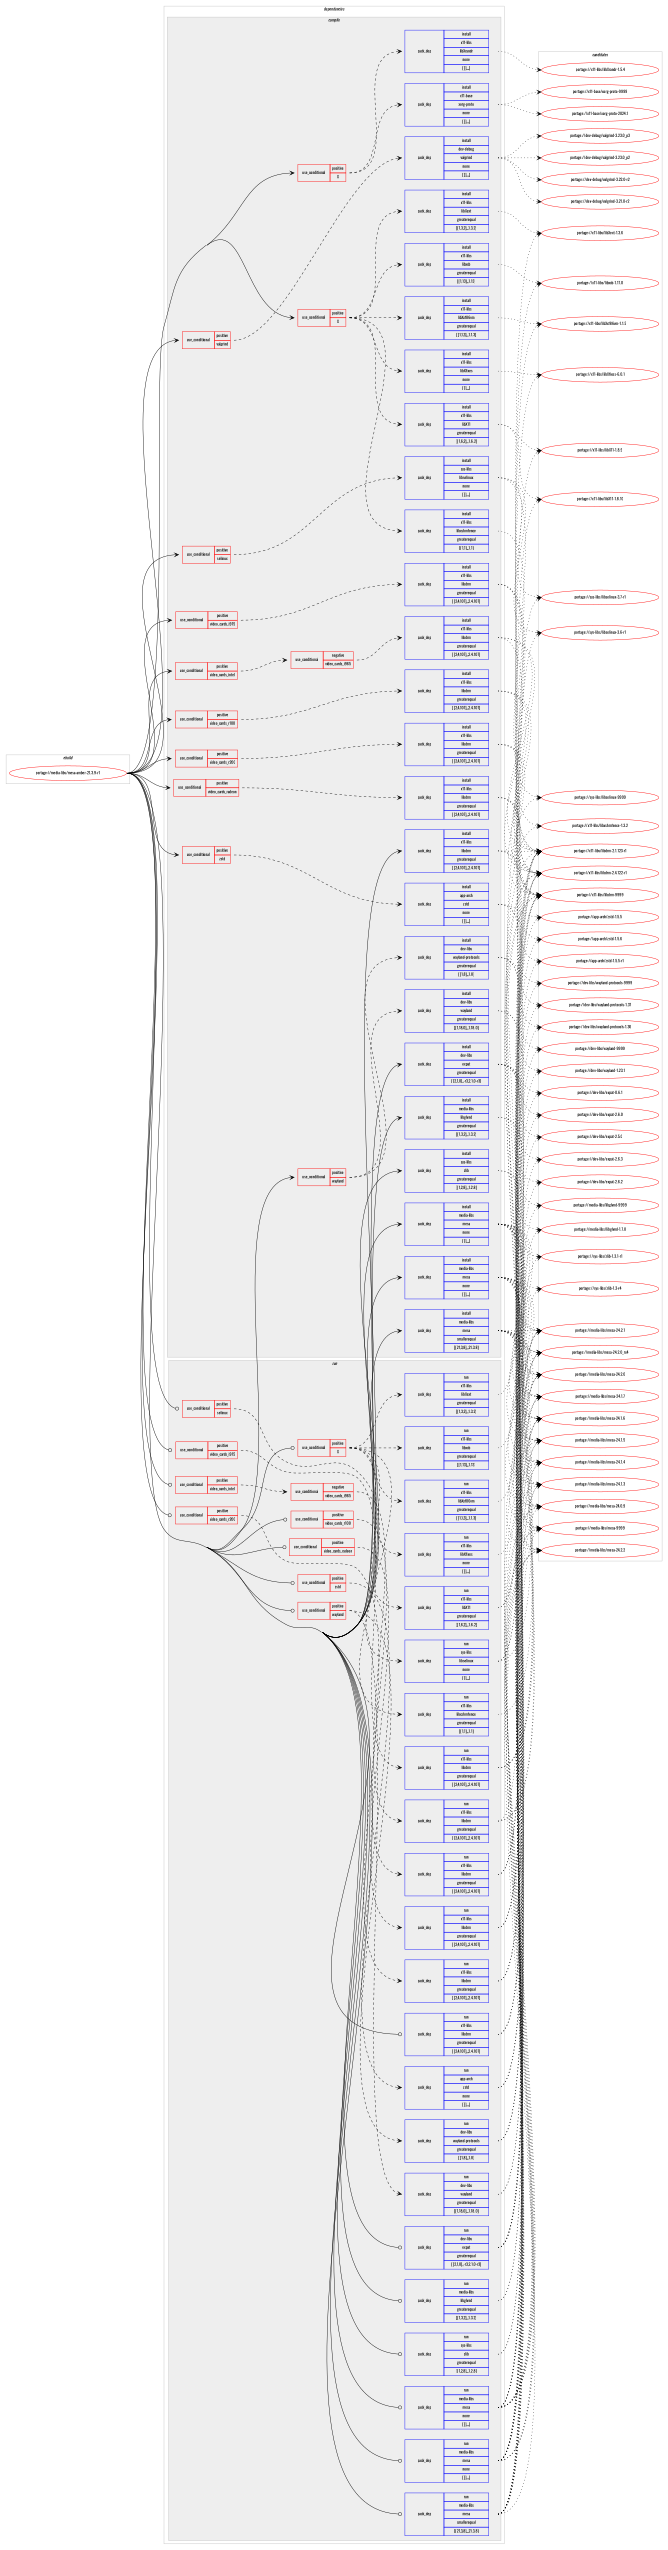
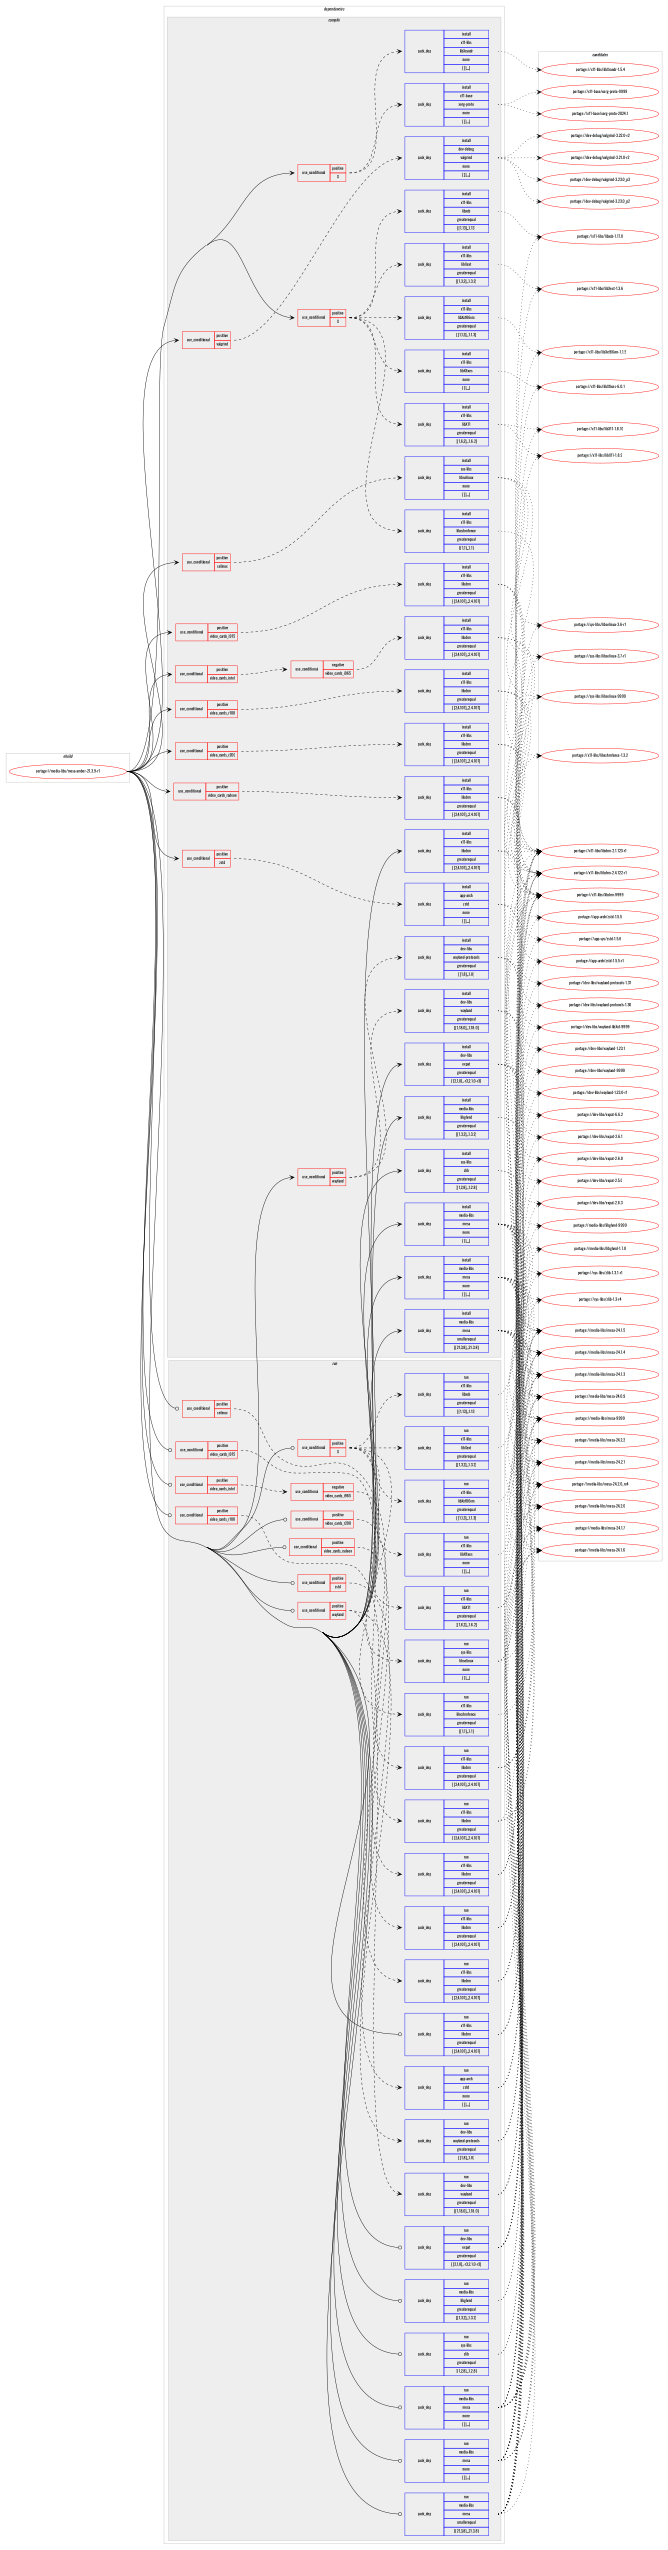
node "portage://app-arch/zstd-1.5.6": label "portage://app-arch/zstd-1.5.6" -> "portage://app-sys/zstd-1.5.6"
node "portage://dev-libs/wayland-protocols-9999": label "portage://dev-libs/wayland-protocols-9999" -> "portage://dev-libs/wayland-libXxf-9999"
node "portage://dev-libs/expat-0.6.1": label "portage://dev-libs/expat-0.6.1" -> "portage://dev-libs/expat-2.6.1"
node "portage://dev-libs/wayland-1.23.0-r1": added
node "portage://dev-libs/expat-2.6.2": label "portage://dev-libs/expat-2.6.2" -> "portage://dev-libs/expat-6.6.2"
